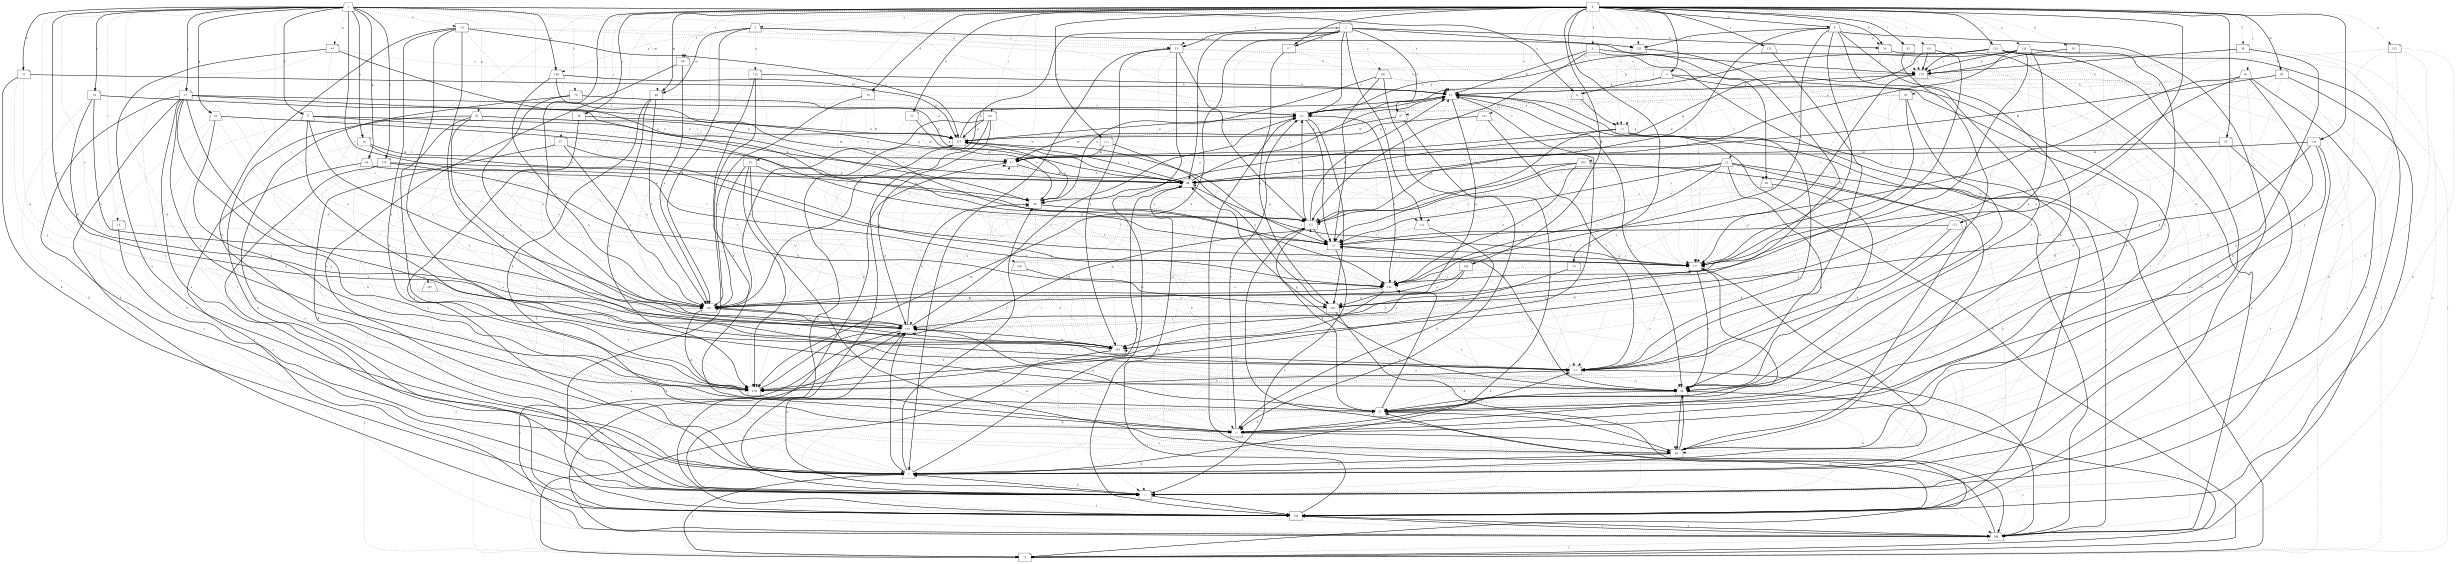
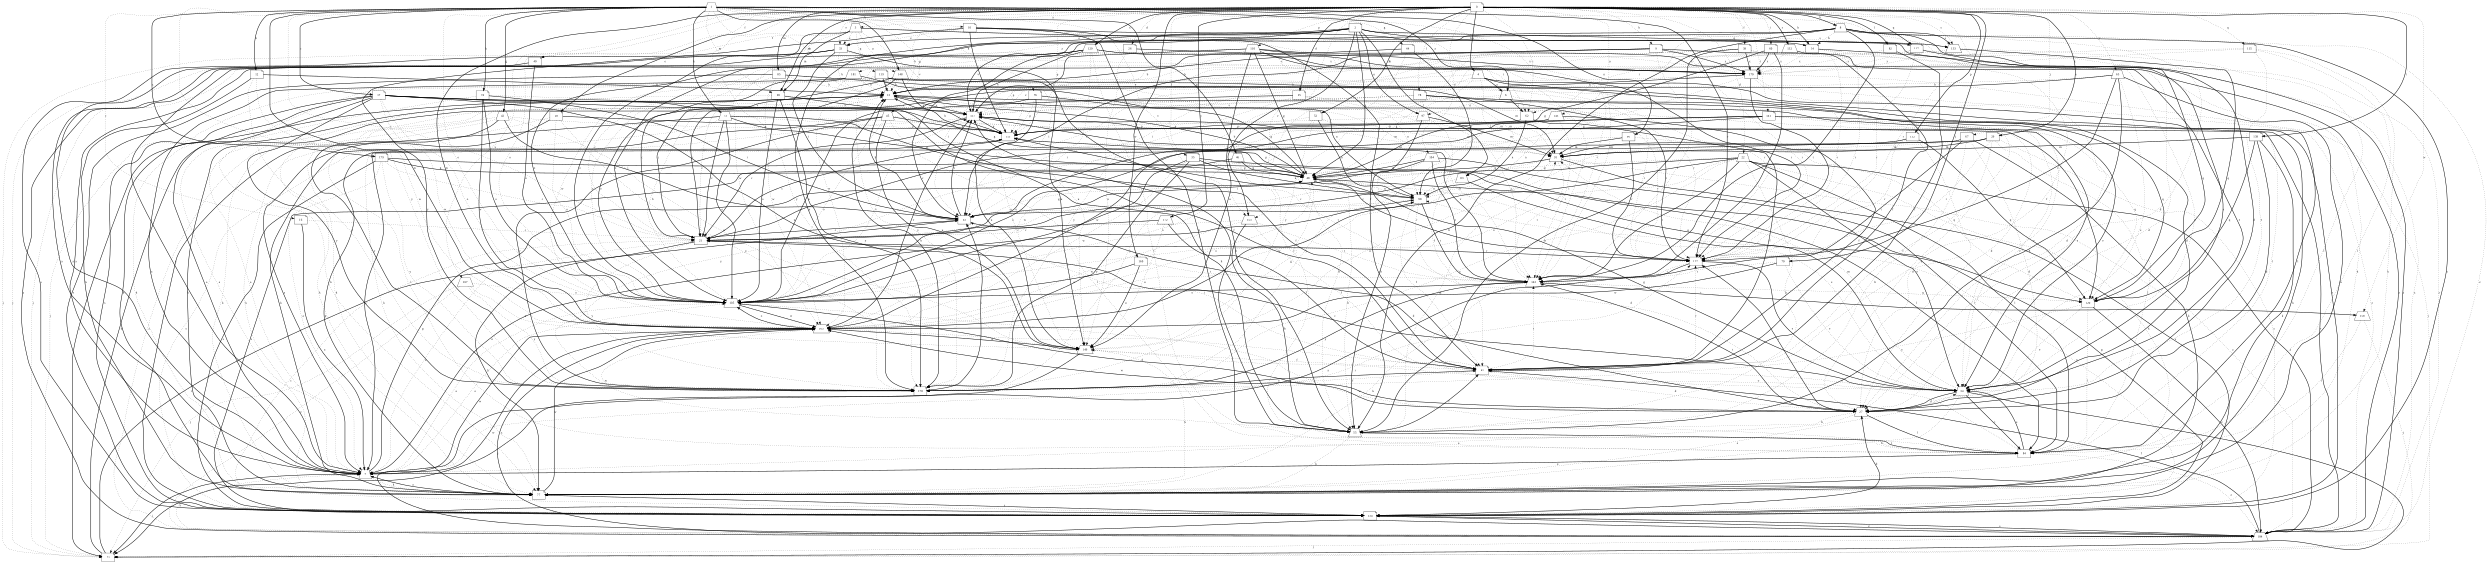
edge "158" -> "142": reversed
edge "62" -> "134": now "73" -> "134"
